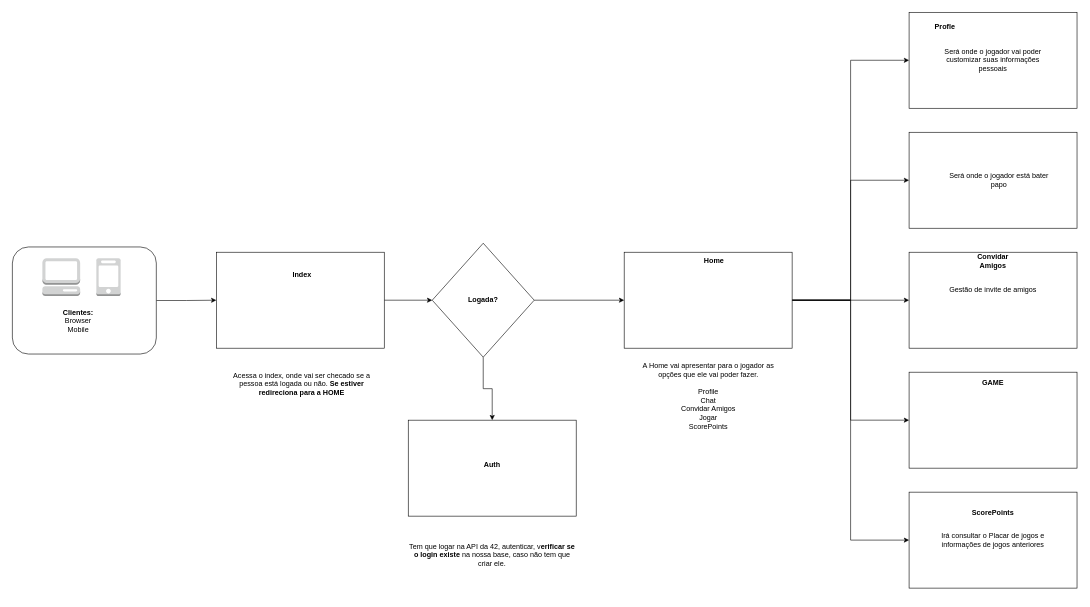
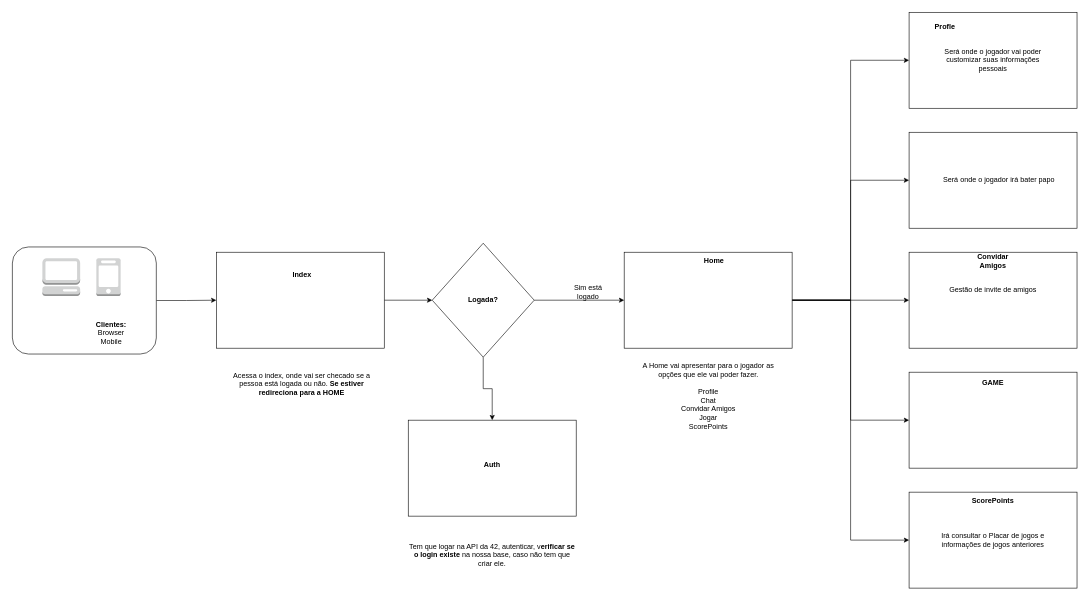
node "Será onde o jogador está bater papo": label "Será onde o jogador está bater papo" -> "Será onde o jogador irá bater papo"
node "Sim está logado": added
node "Clientes: Browser Mobile": moved (78, 321) -> (111, 333)
node "ScorePoints": moved (993, 513) -> (993, 501)
